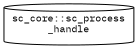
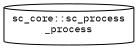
node "sc_core::sc_process _handle": label "sc_core::sc_process _handle" -> "sc_core::sc_process _process"
